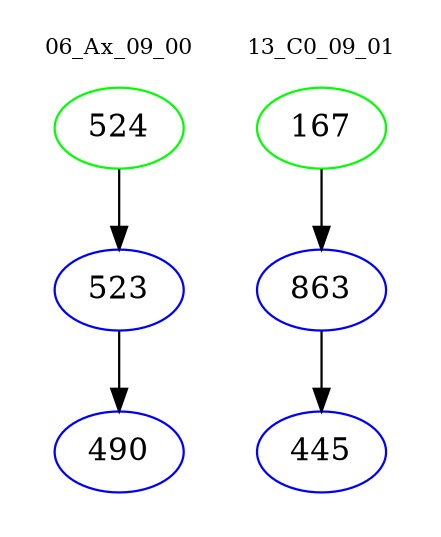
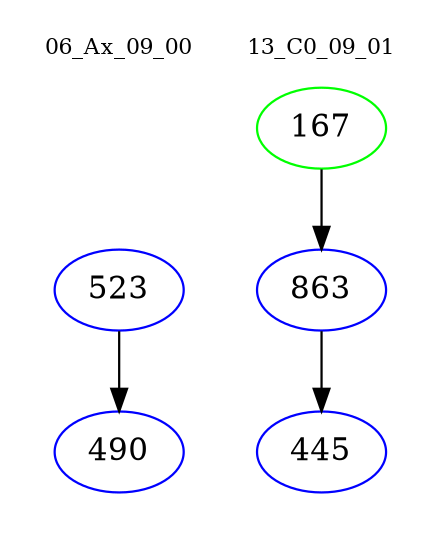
node "524": removed
